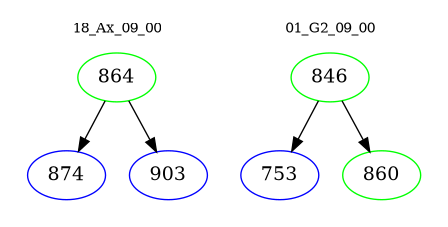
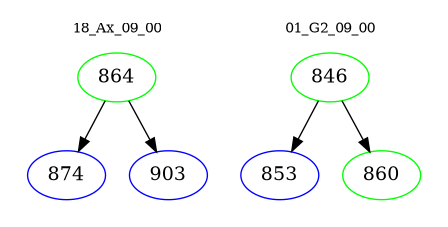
node "753": label "753" -> "853"
